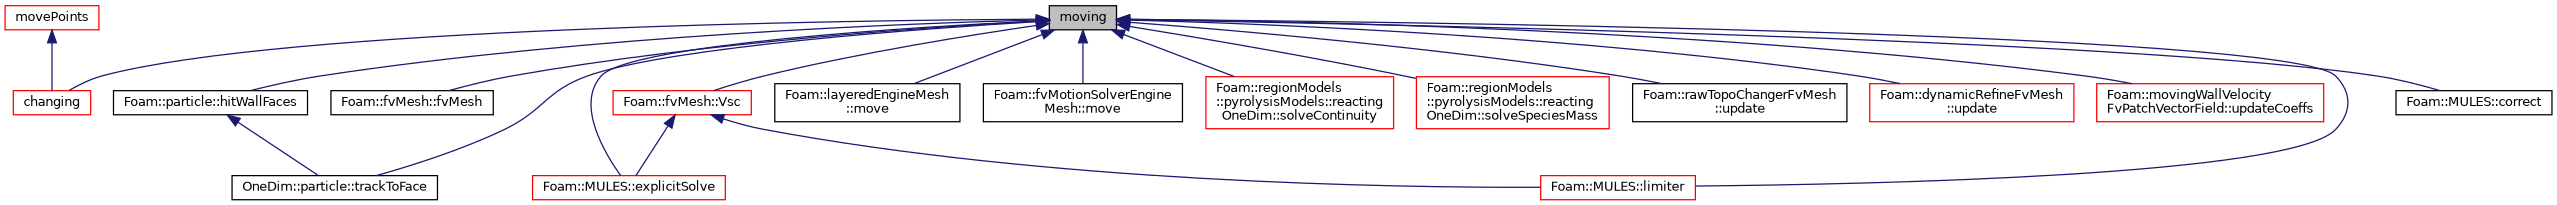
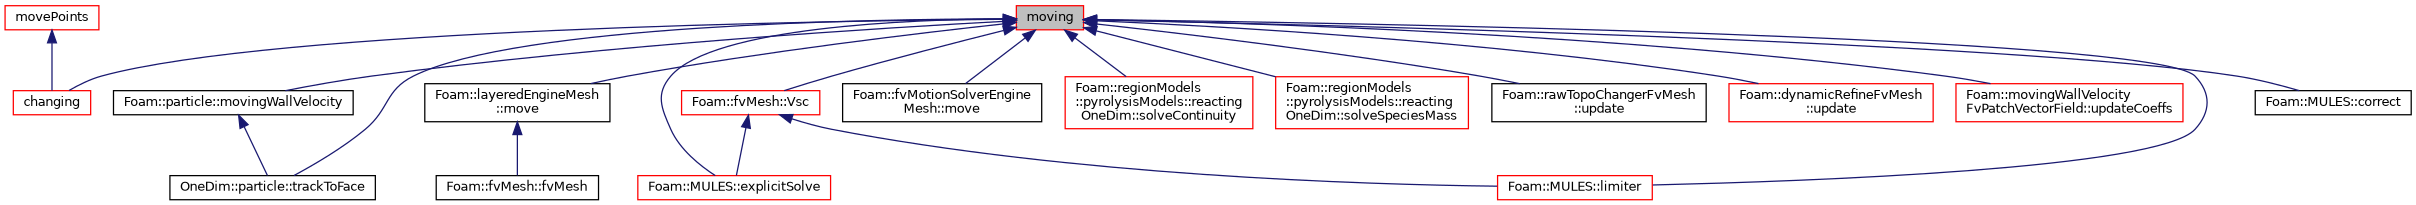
node "moving": color black -> red
edge "Foam::fvMesh::fvMesh" -> "moving": now "Foam::fvMesh::fvMesh" -> "Foam::layeredEngineMesh ::move"
node "Foam::particle::hitWallFaces": label "Foam::particle::hitWallFaces" -> "Foam::particle::movingWallVelocity"
